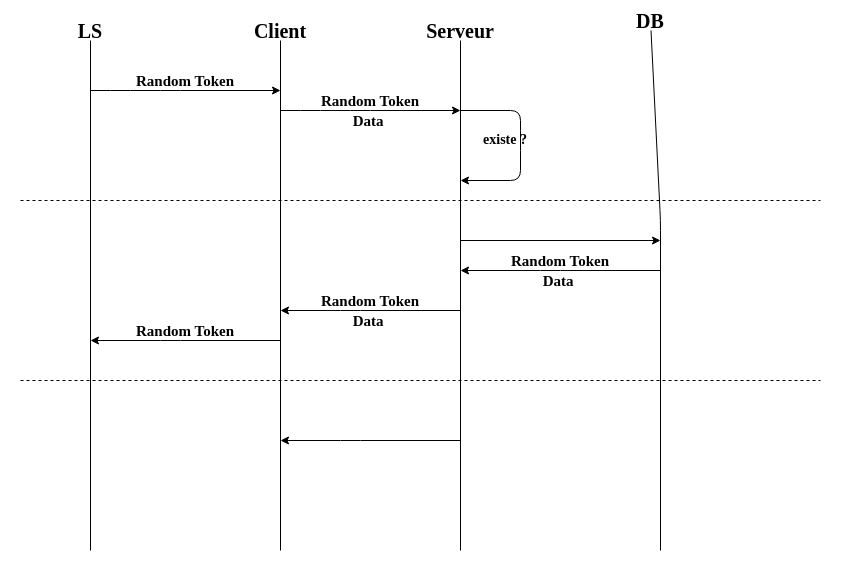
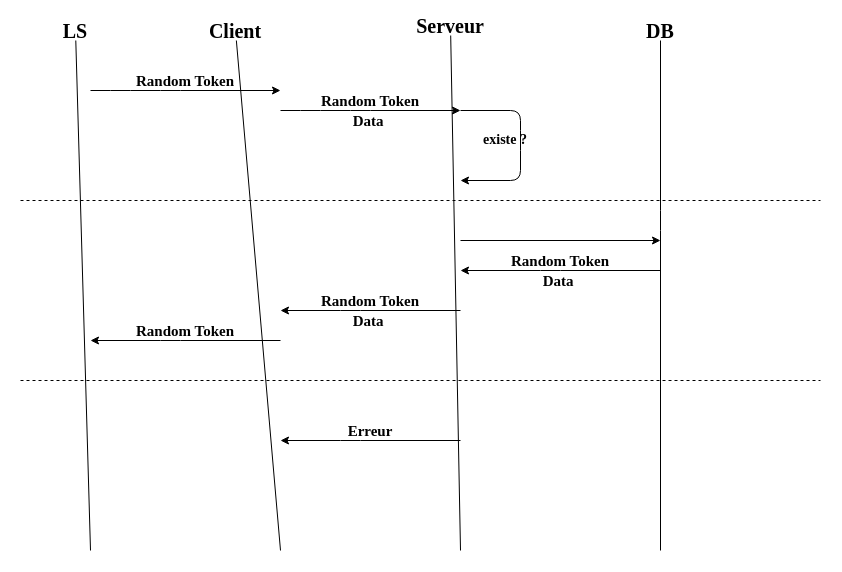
node "DB": moved (651, 21) -> (661, 31)
node "LS": moved (91, 31) -> (76, 31)
node "Client": moved (281, 31) -> (236, 31)
node "Serveur": moved (461, 31) -> (451, 26)
node "Erreur": added
